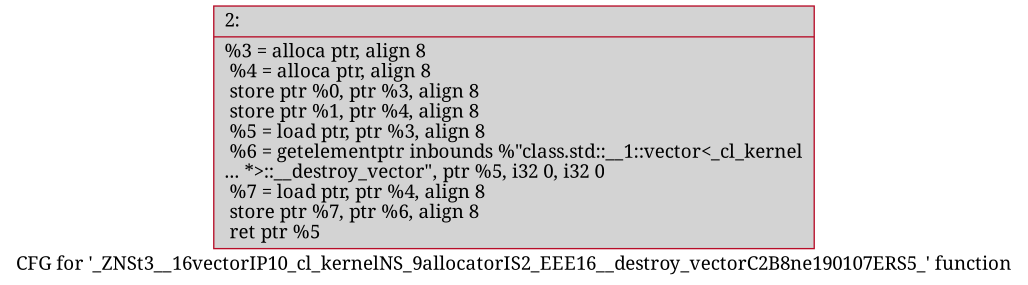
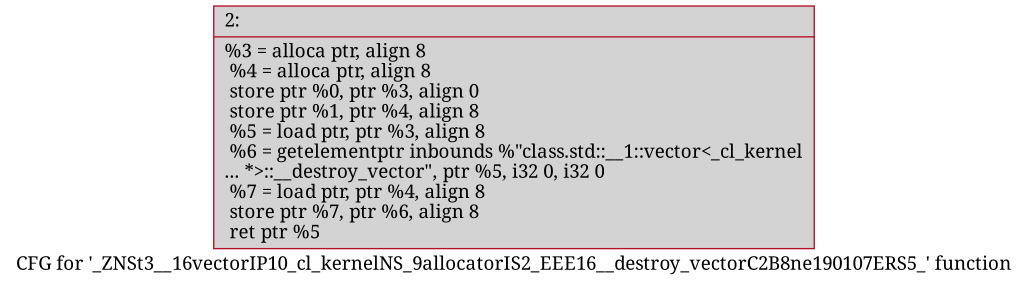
node "2:": text "store ptr %0, ptr %3, align 8" -> "store ptr %0, ptr %3, align 0"
